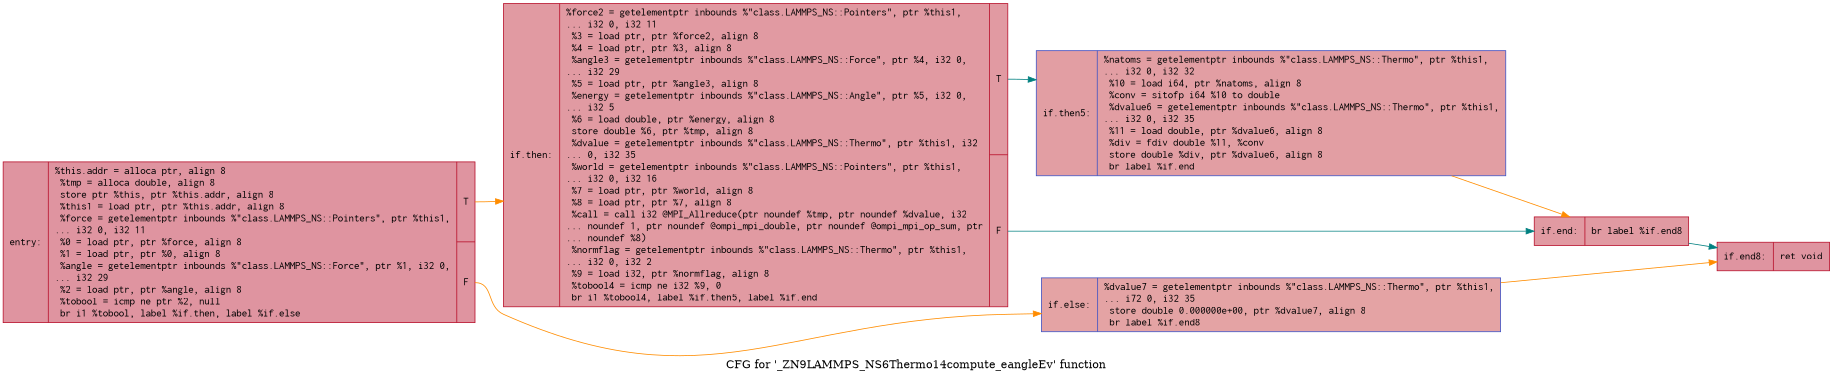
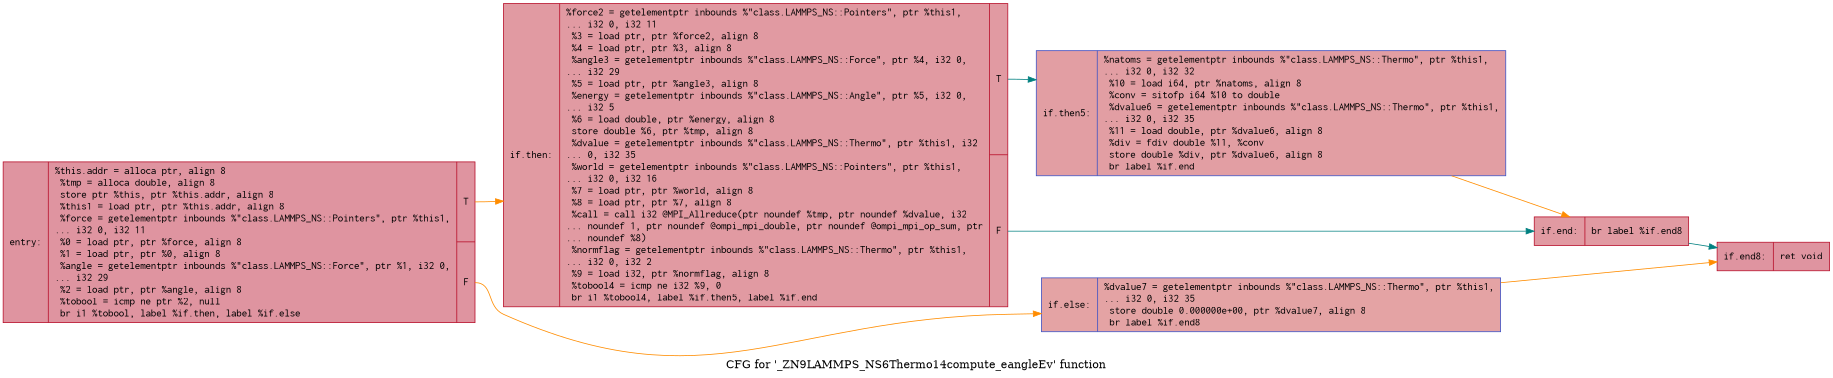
node "if.else:": text "... i72 0, i32 35" -> "... i32 0, i32 35"
